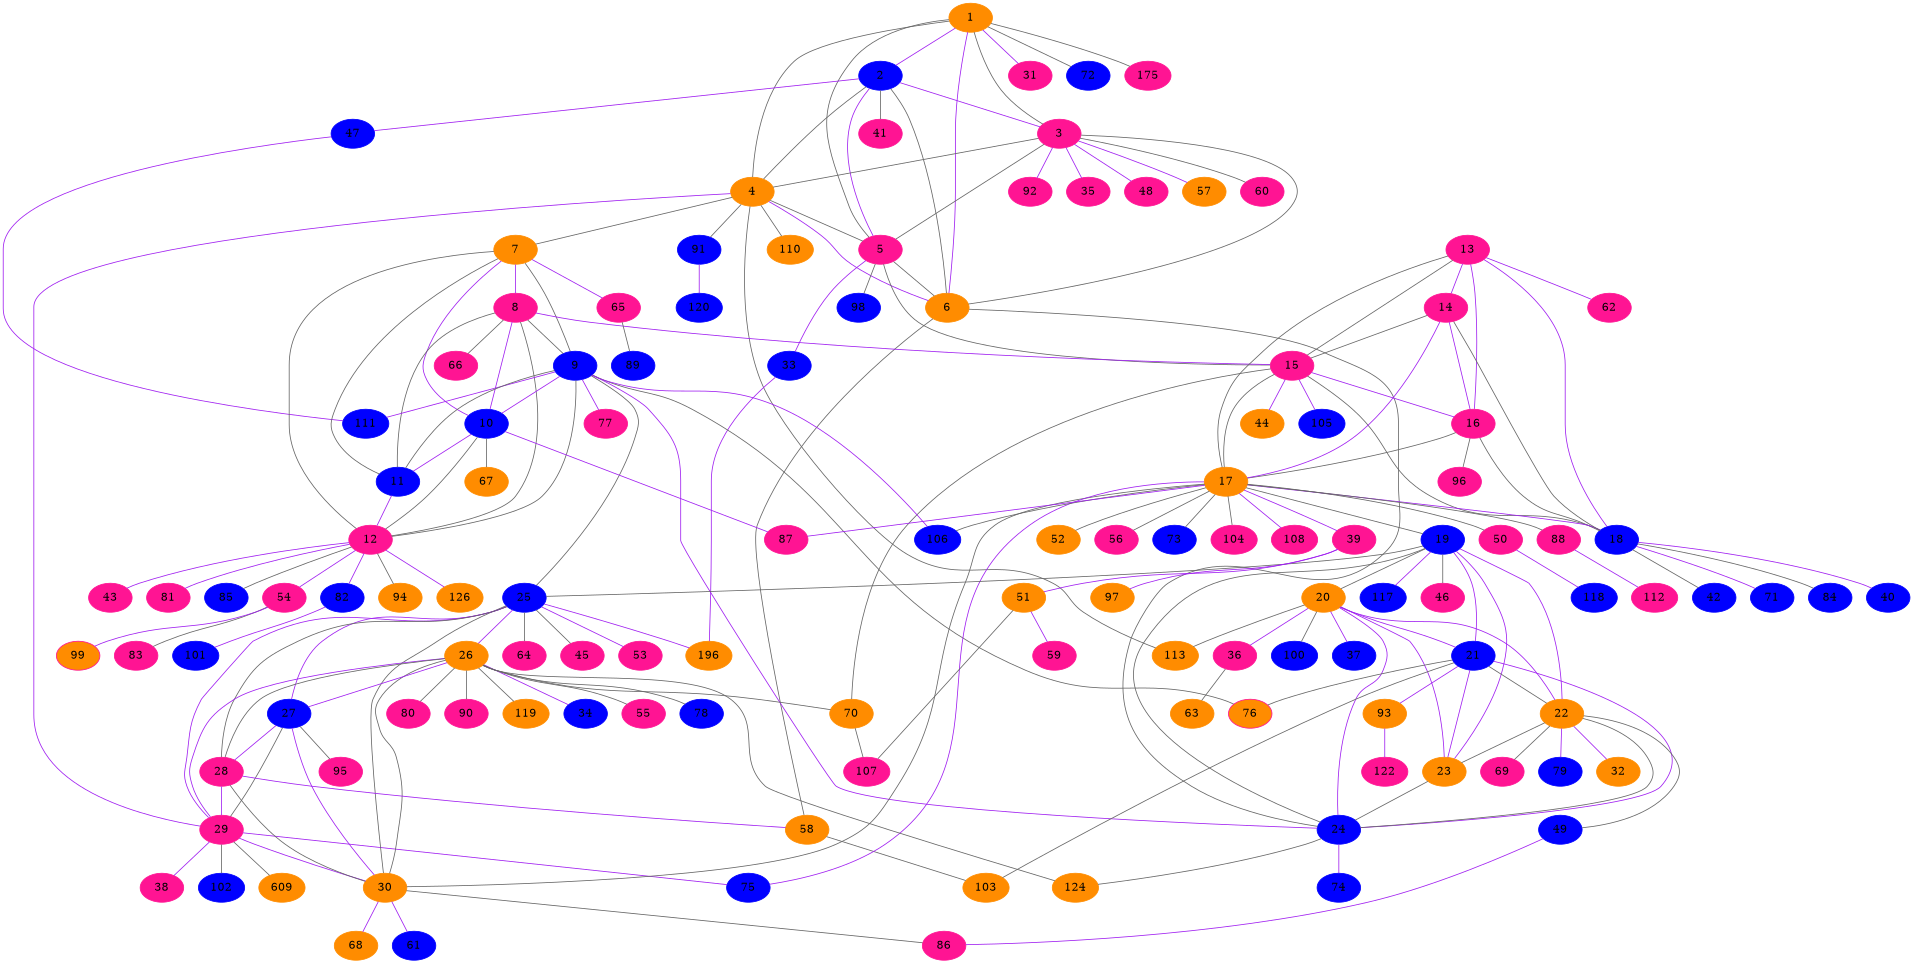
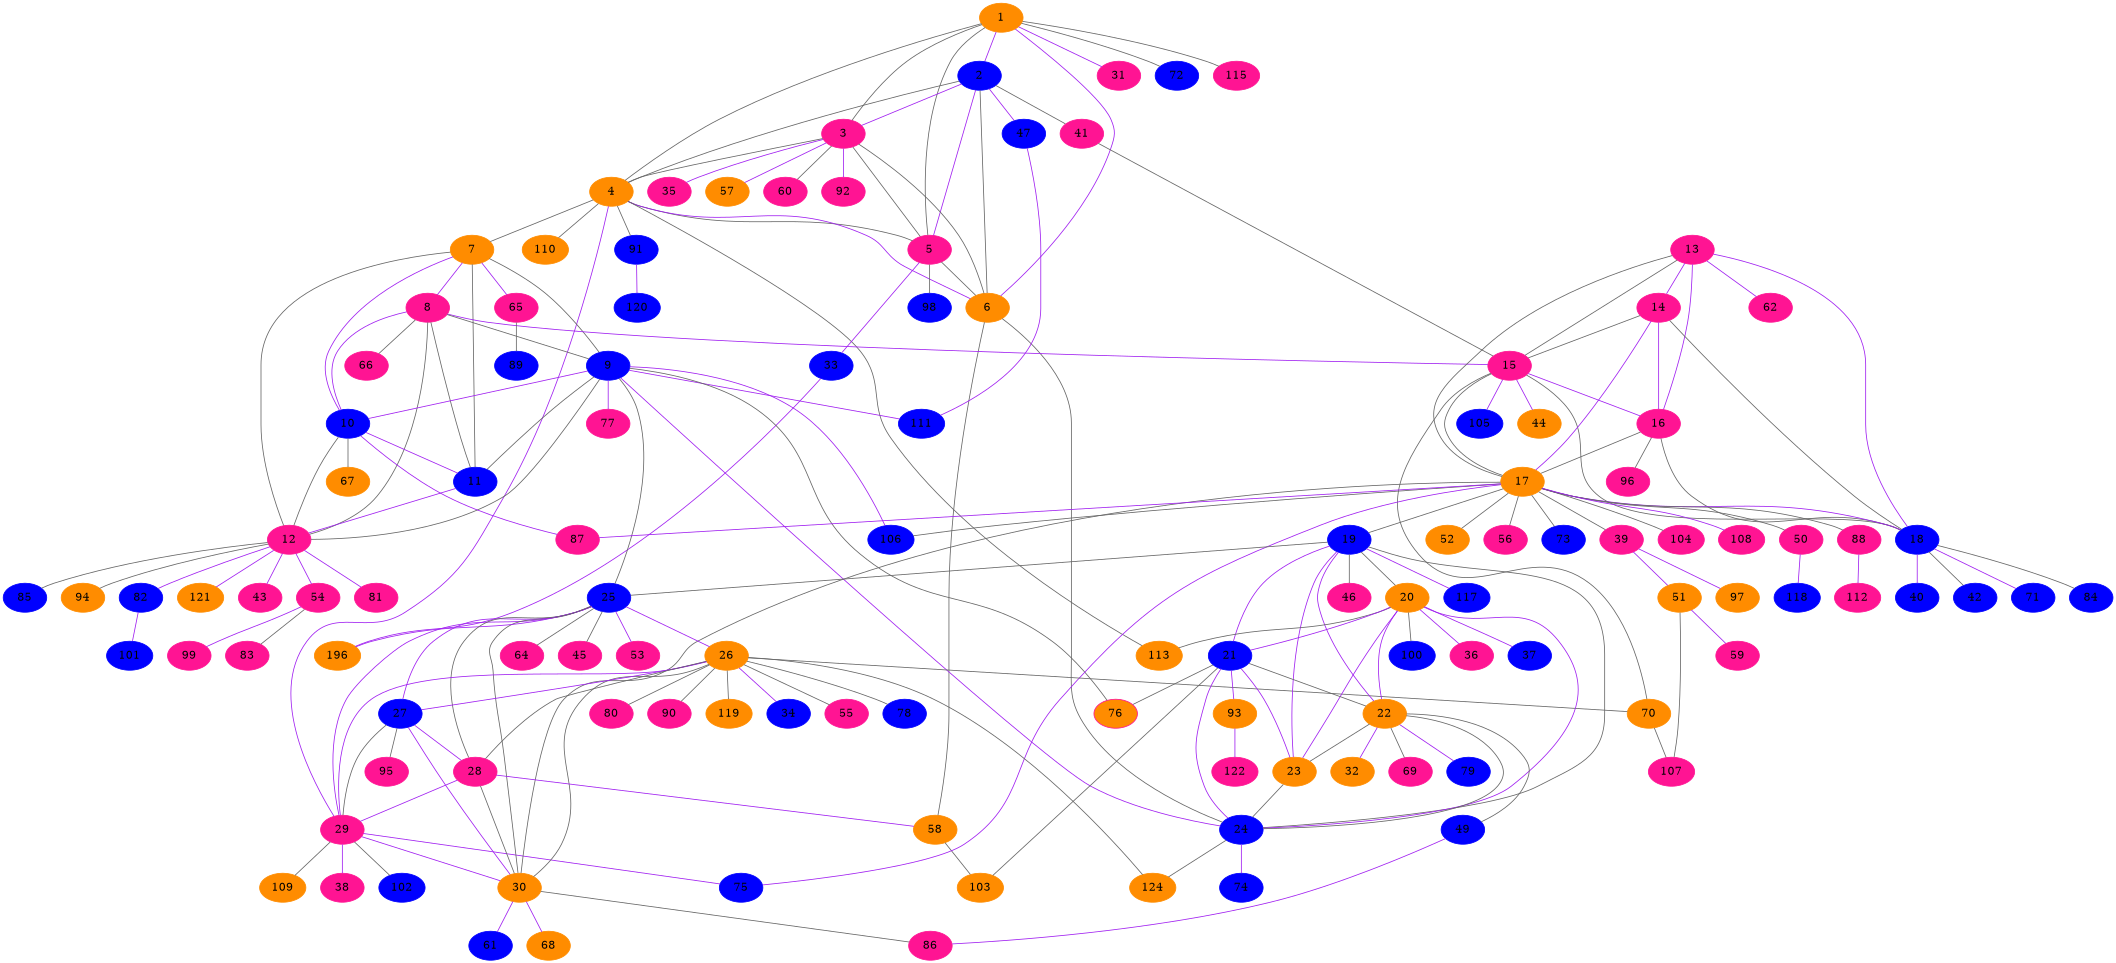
node "175": label "175" -> "115"
node "48": removed
edge "5" -- "15": now "41" -- "15"
edge "17" -- "39": color purple -> gray40
node "126": label "126" -> "121"
node "99": fillcolor darkorange -> deeppink
node "63": removed
node "609": label "609" -> "109"
